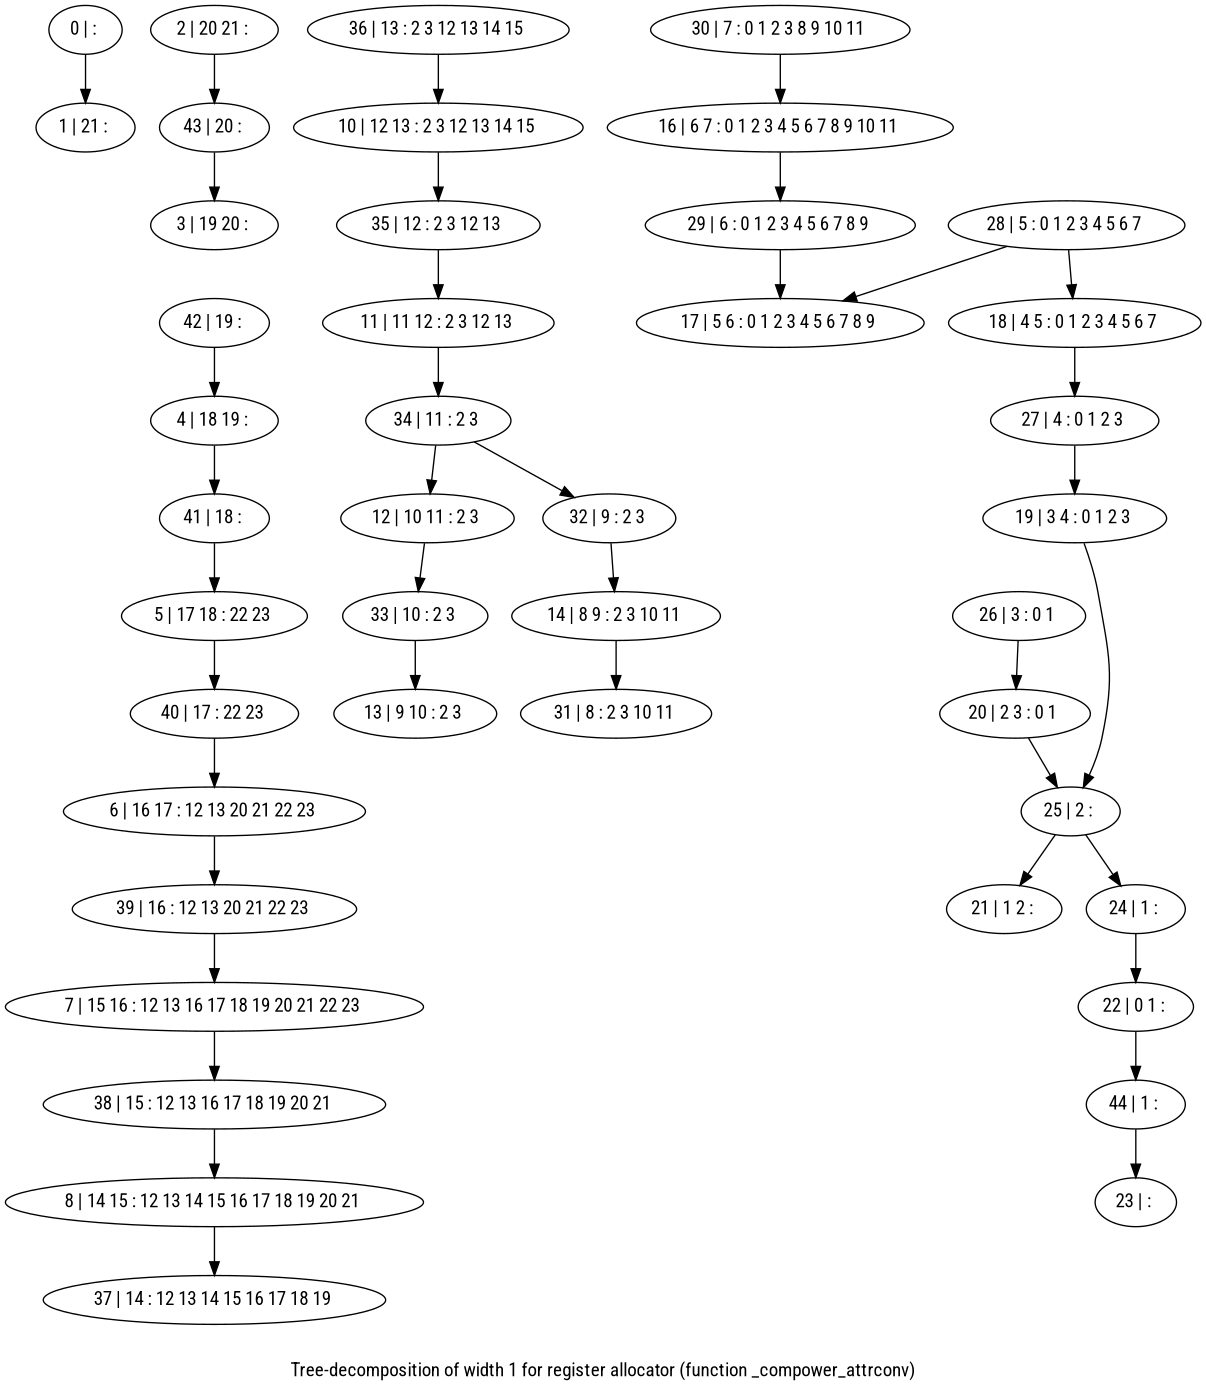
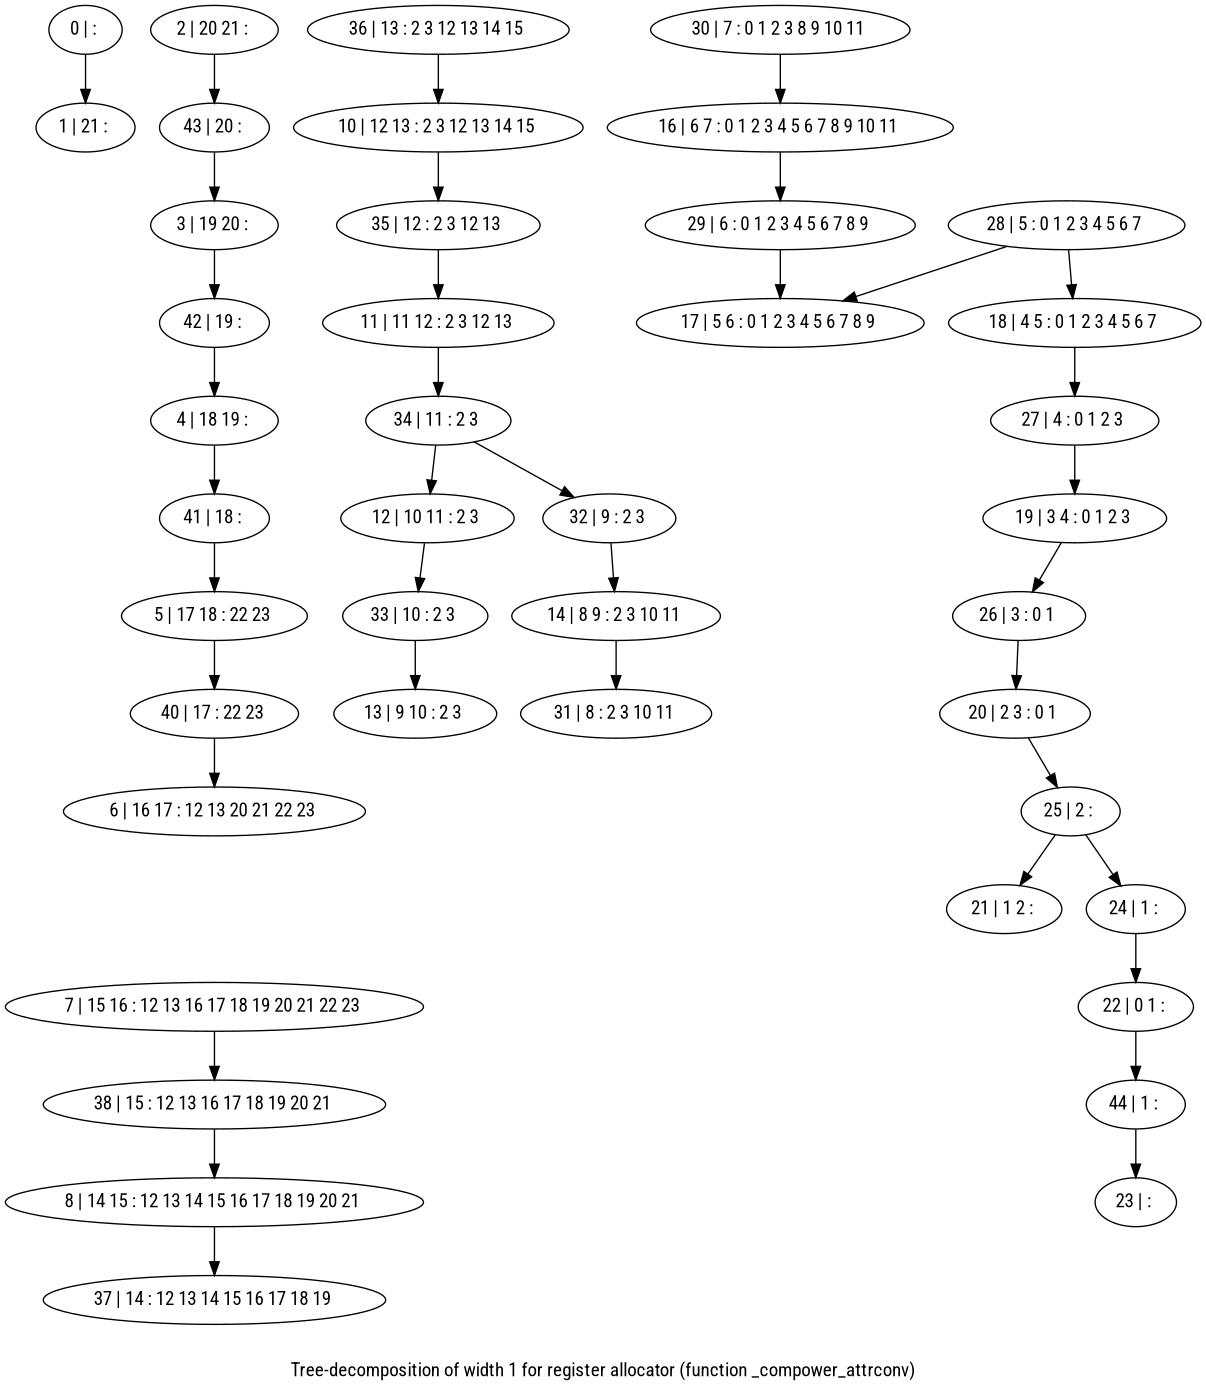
edge "3 | 19 20 :" -> "42 | 19 :": added
edge "19 | 3 4 : 0 1 2 3" -> "25 | 2 :": now "19 | 3 4 : 0 1 2 3" -> "26 | 3 : 0 1"
node "39 | 16 : 12 13 20 21 22 23": removed
